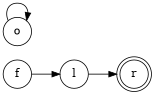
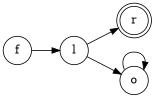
edge "l" -> "o": added
